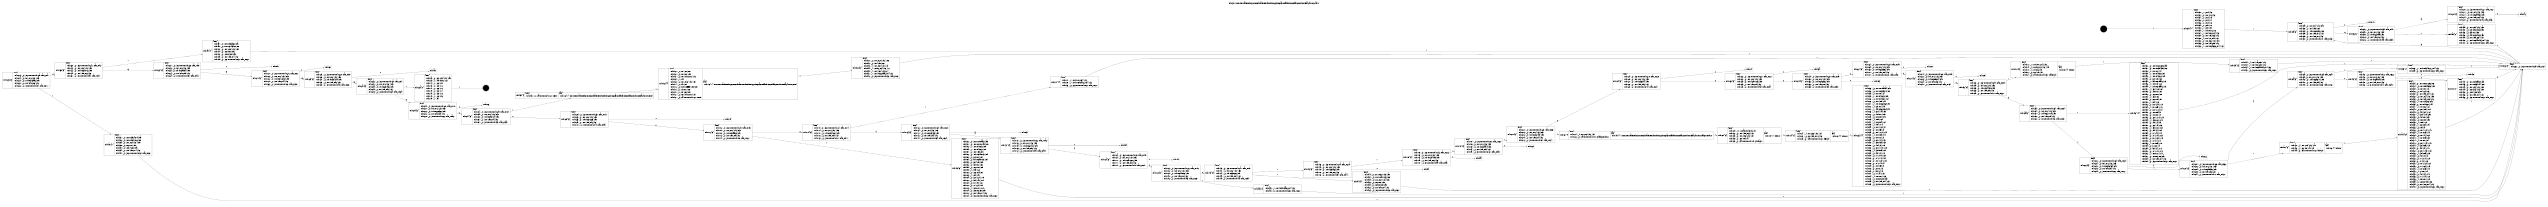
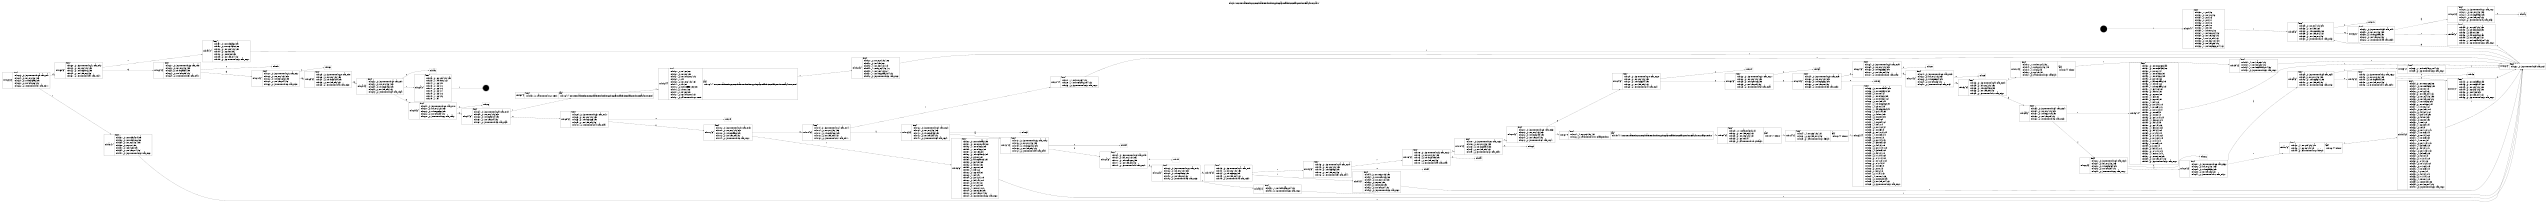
edge "0x401689 [25]" -> "0x401adc": now "0x4016a2 [25]" -> "0x401adc"
